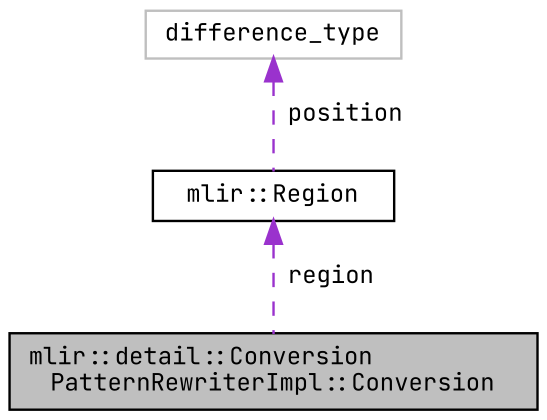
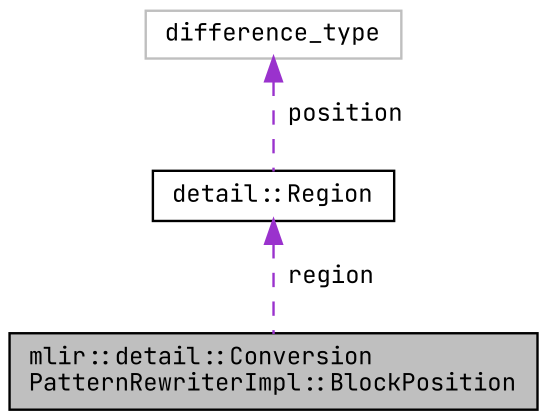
node "mlir::Region": label "mlir::Region" -> "detail::Region"
node "mlir::detail::Conversion PatternRewriterImpl::Conversion": label "mlir::detail::Conversion PatternRewriterImpl::Conversion" -> "mlir::detail::Conversion PatternRewriterImpl::BlockPosition"
